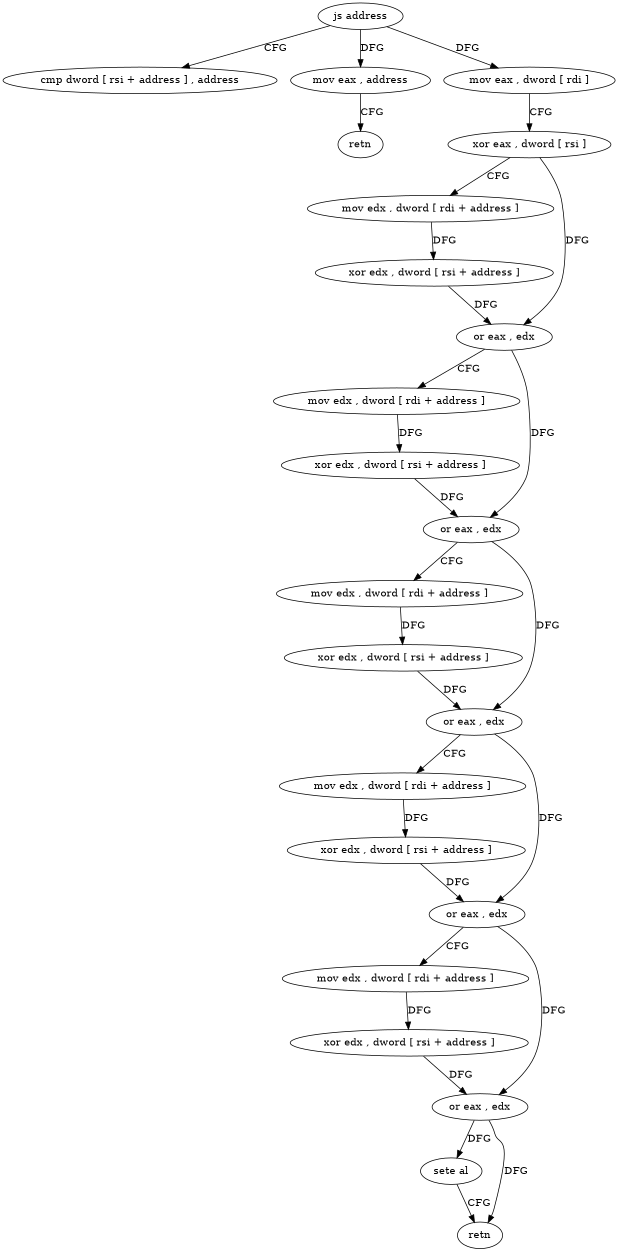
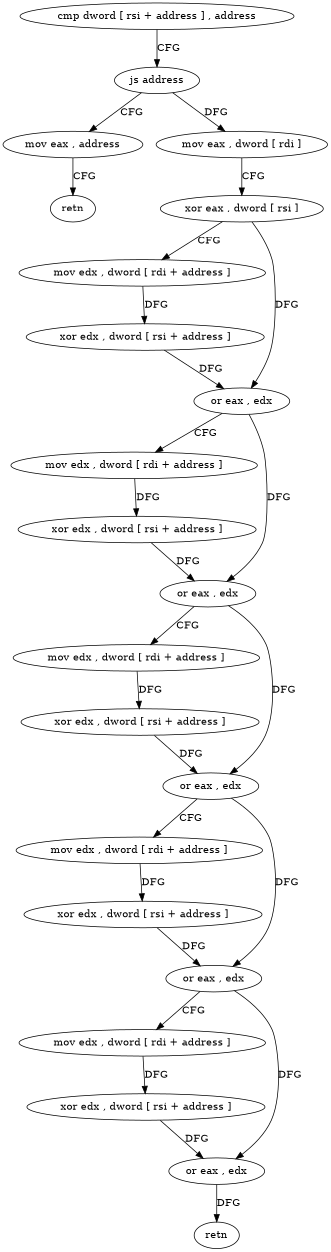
edge "js address" -> "cmp dword [ rsi + address ] , address": reversed
edge "js address" -> "mov eax , address": label "DFG" -> "CFG"
node "sete al": removed
